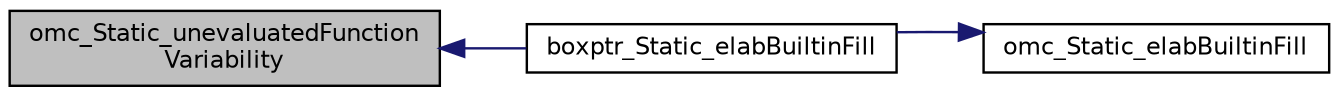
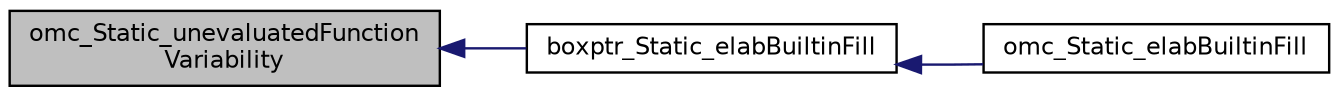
edge "boxptr_Static_elabBuiltinFill" -> "omc_Static_elabBuiltinFill": reversed
